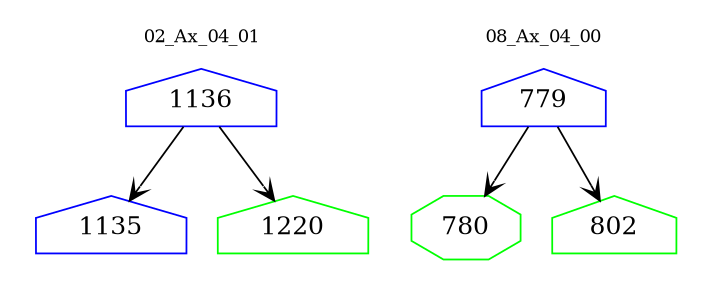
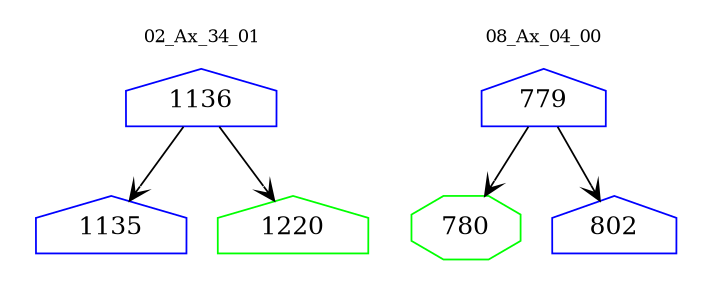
cluster "02_Ax_04_01": label "02_Ax_04_01" -> "02_Ax_34_01"
node "802": color green -> blue
